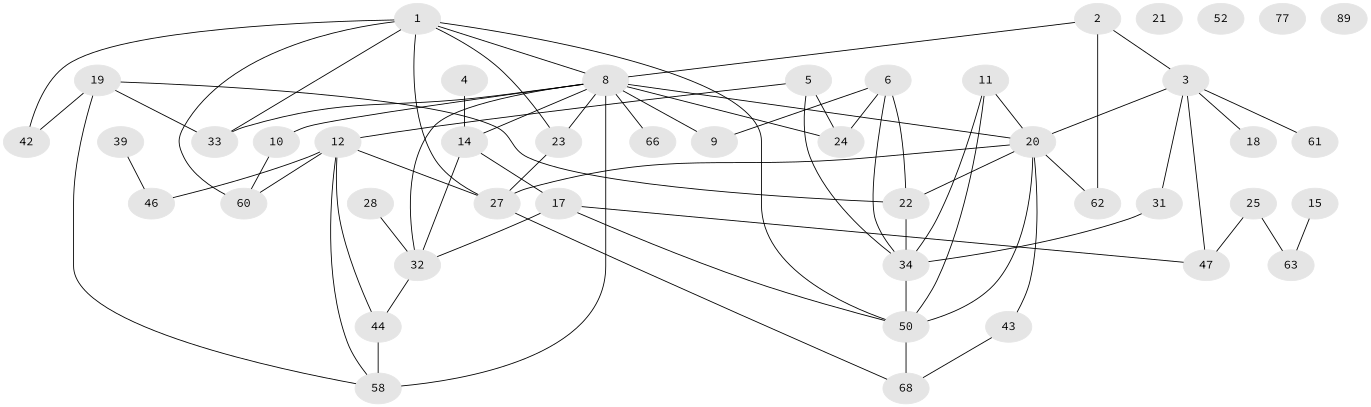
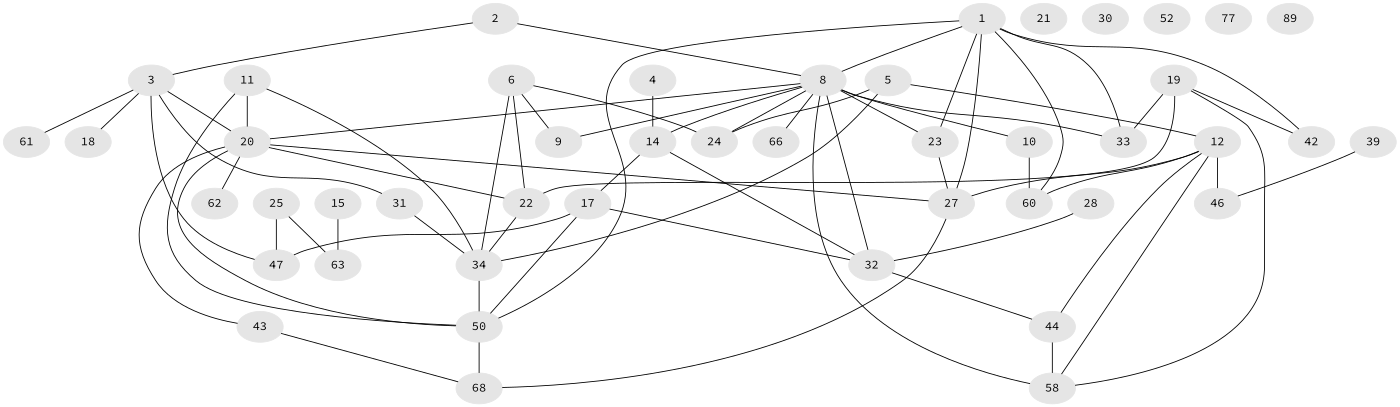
node "30": added
edge "2" -- "62": removed
